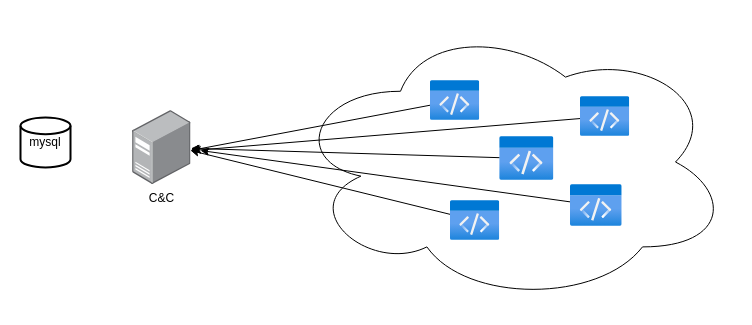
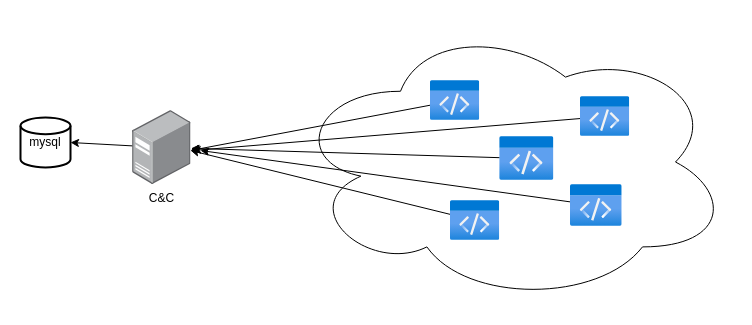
edge "C&C" -> "mysql": added
